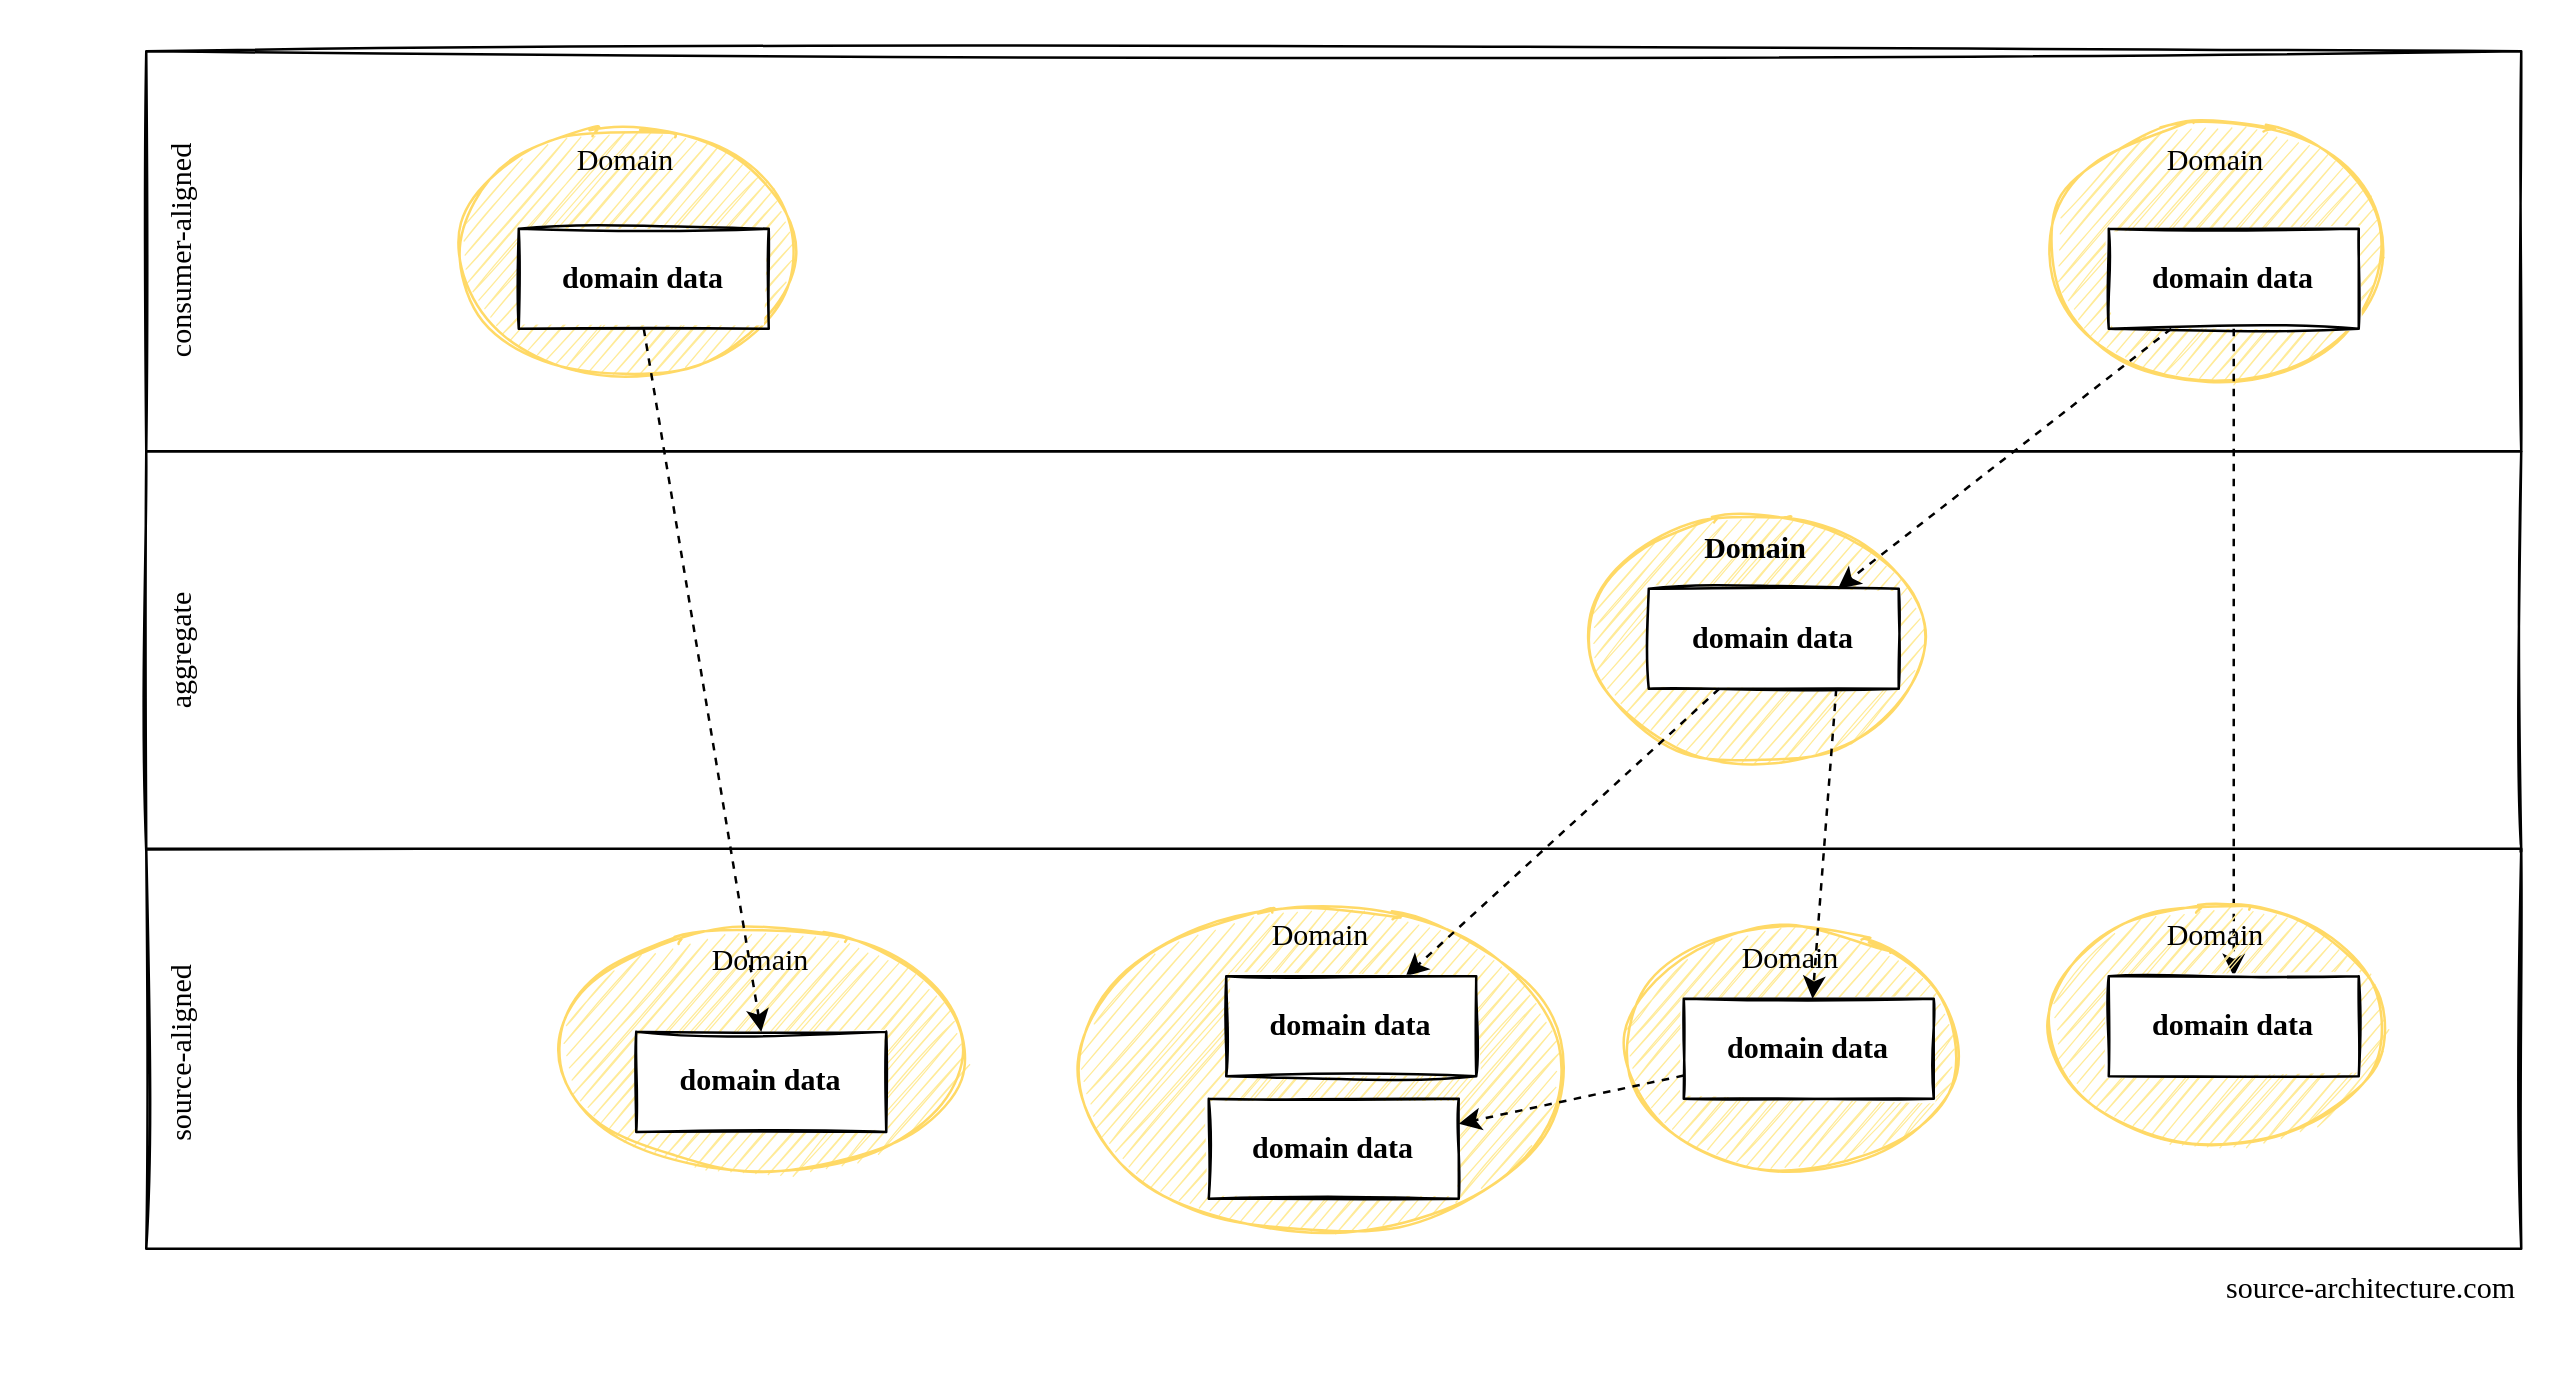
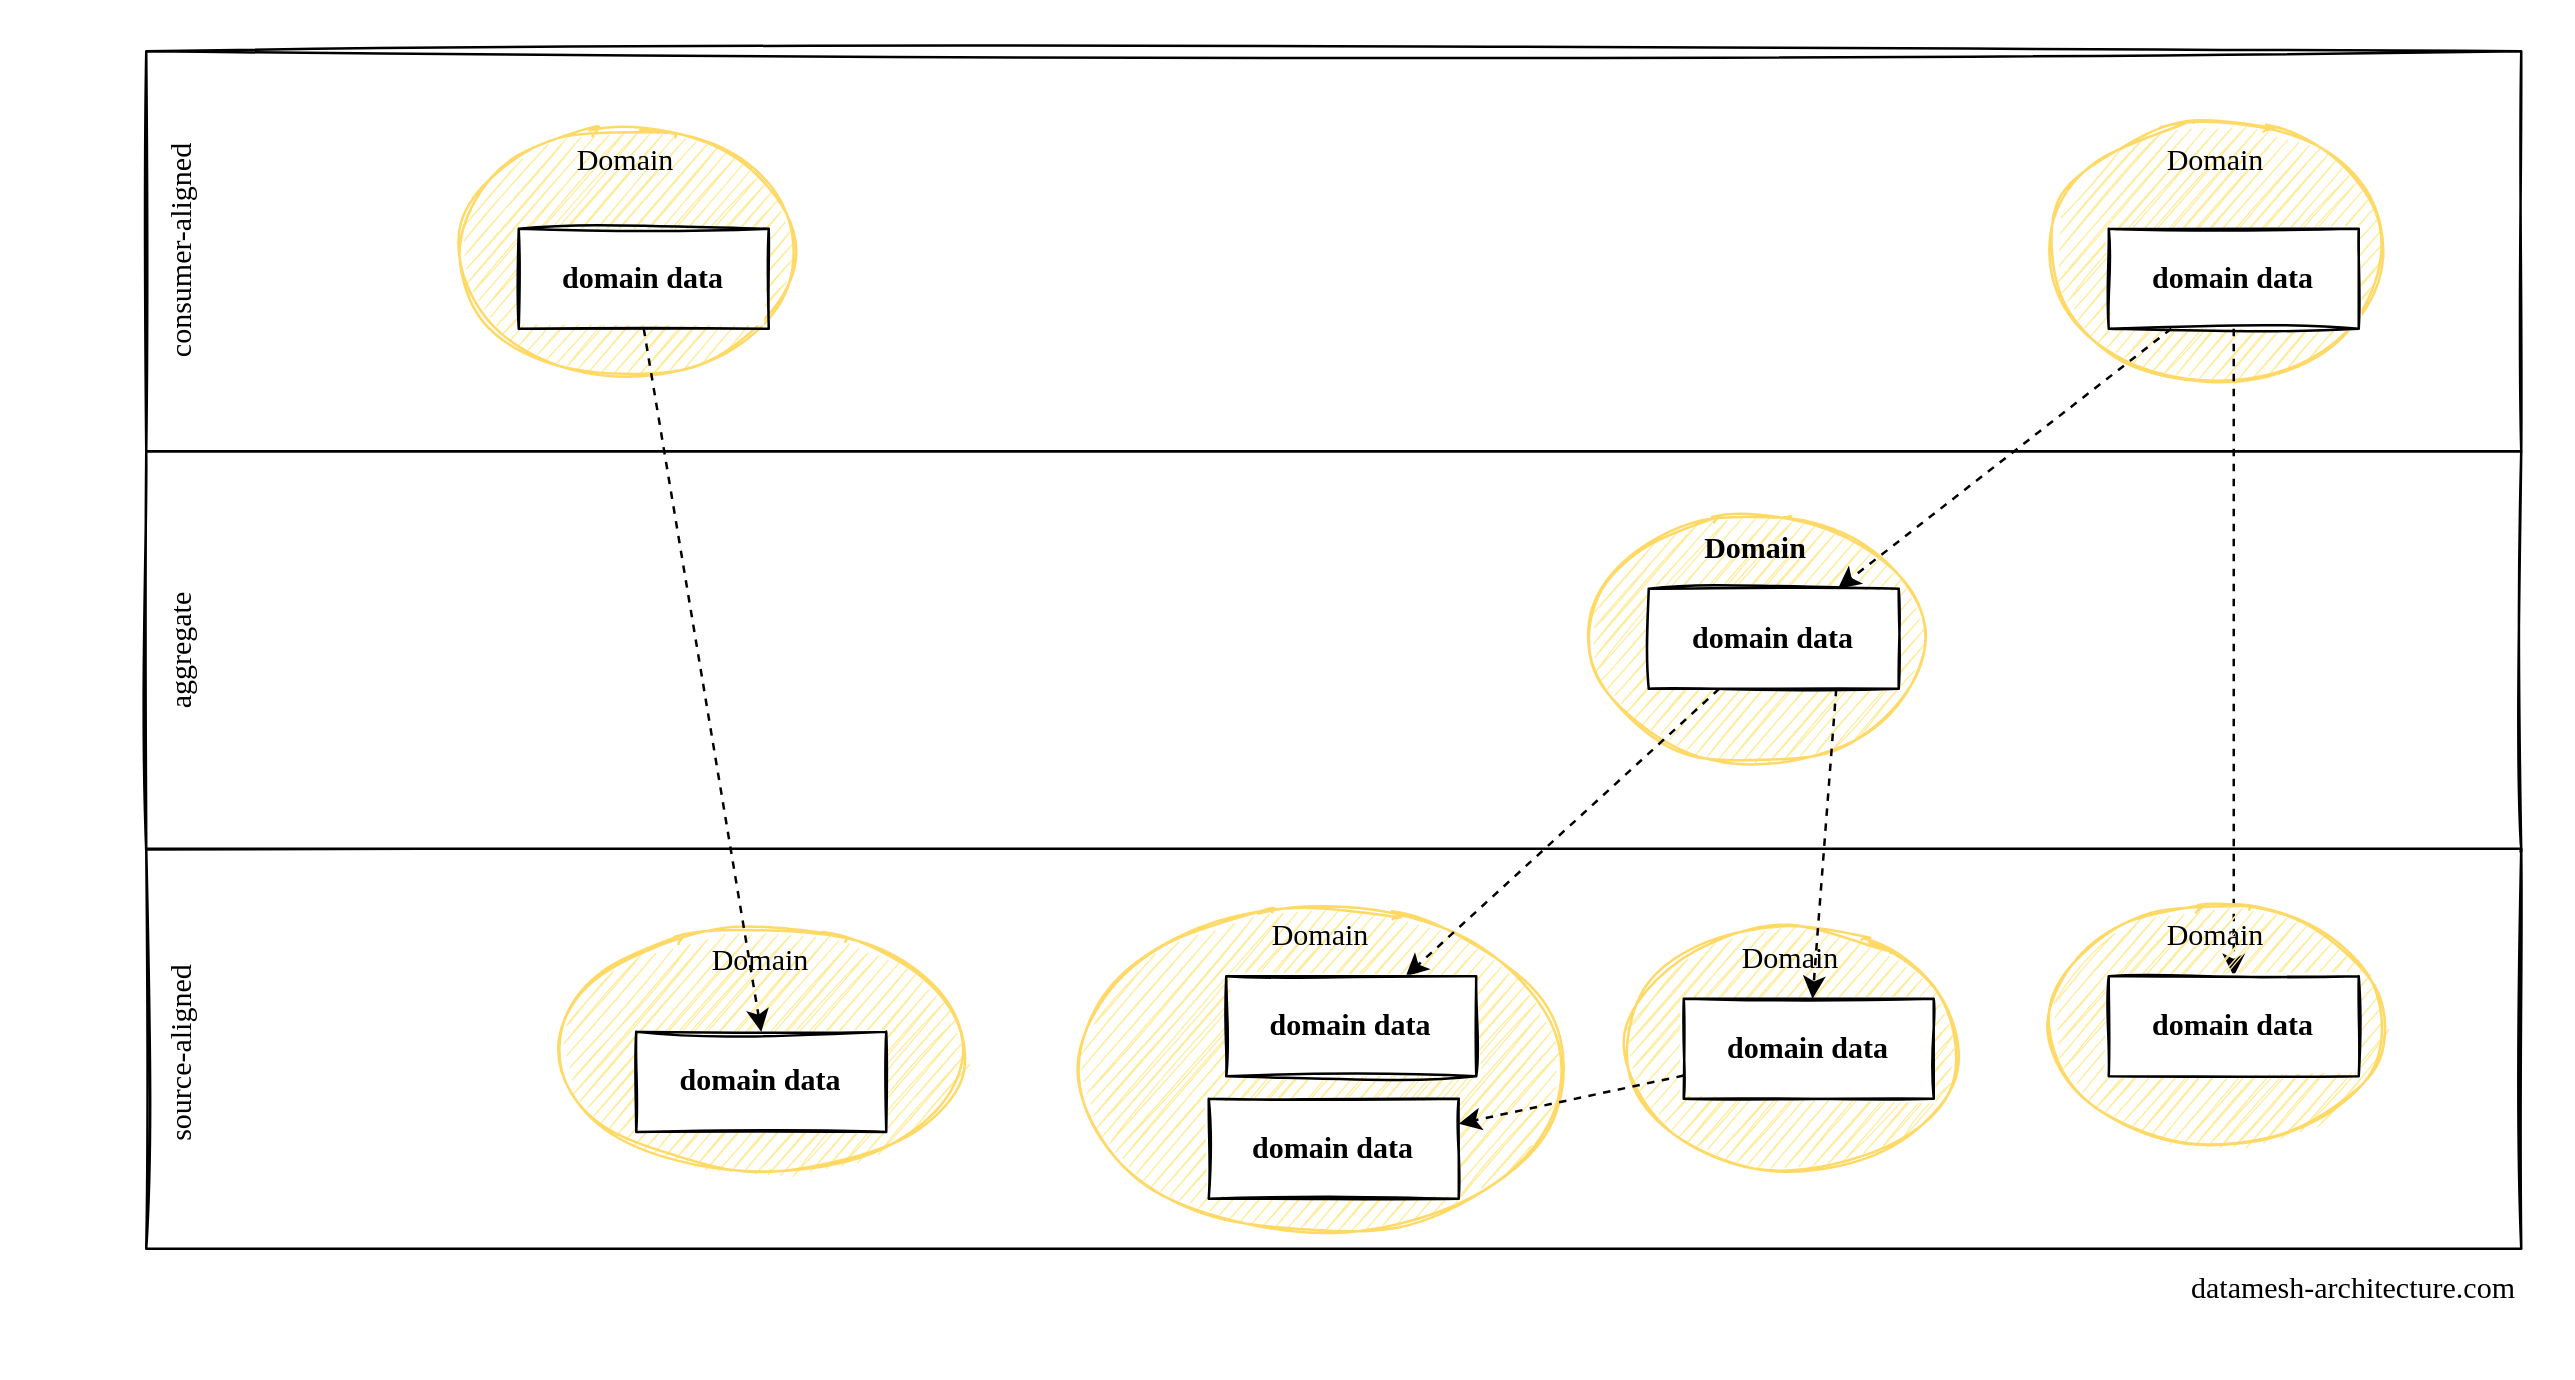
node "source-architecture.com": label "source-architecture.com" -> "datamesh-architecture.com"
